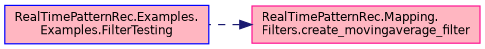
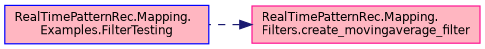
node "RealTimePatternRec.Examples. Examples.FilterTesting": label "RealTimePatternRec.Examples. Examples.FilterTesting" -> "RealTimePatternRec.Mapping. Examples.FilterTesting"
